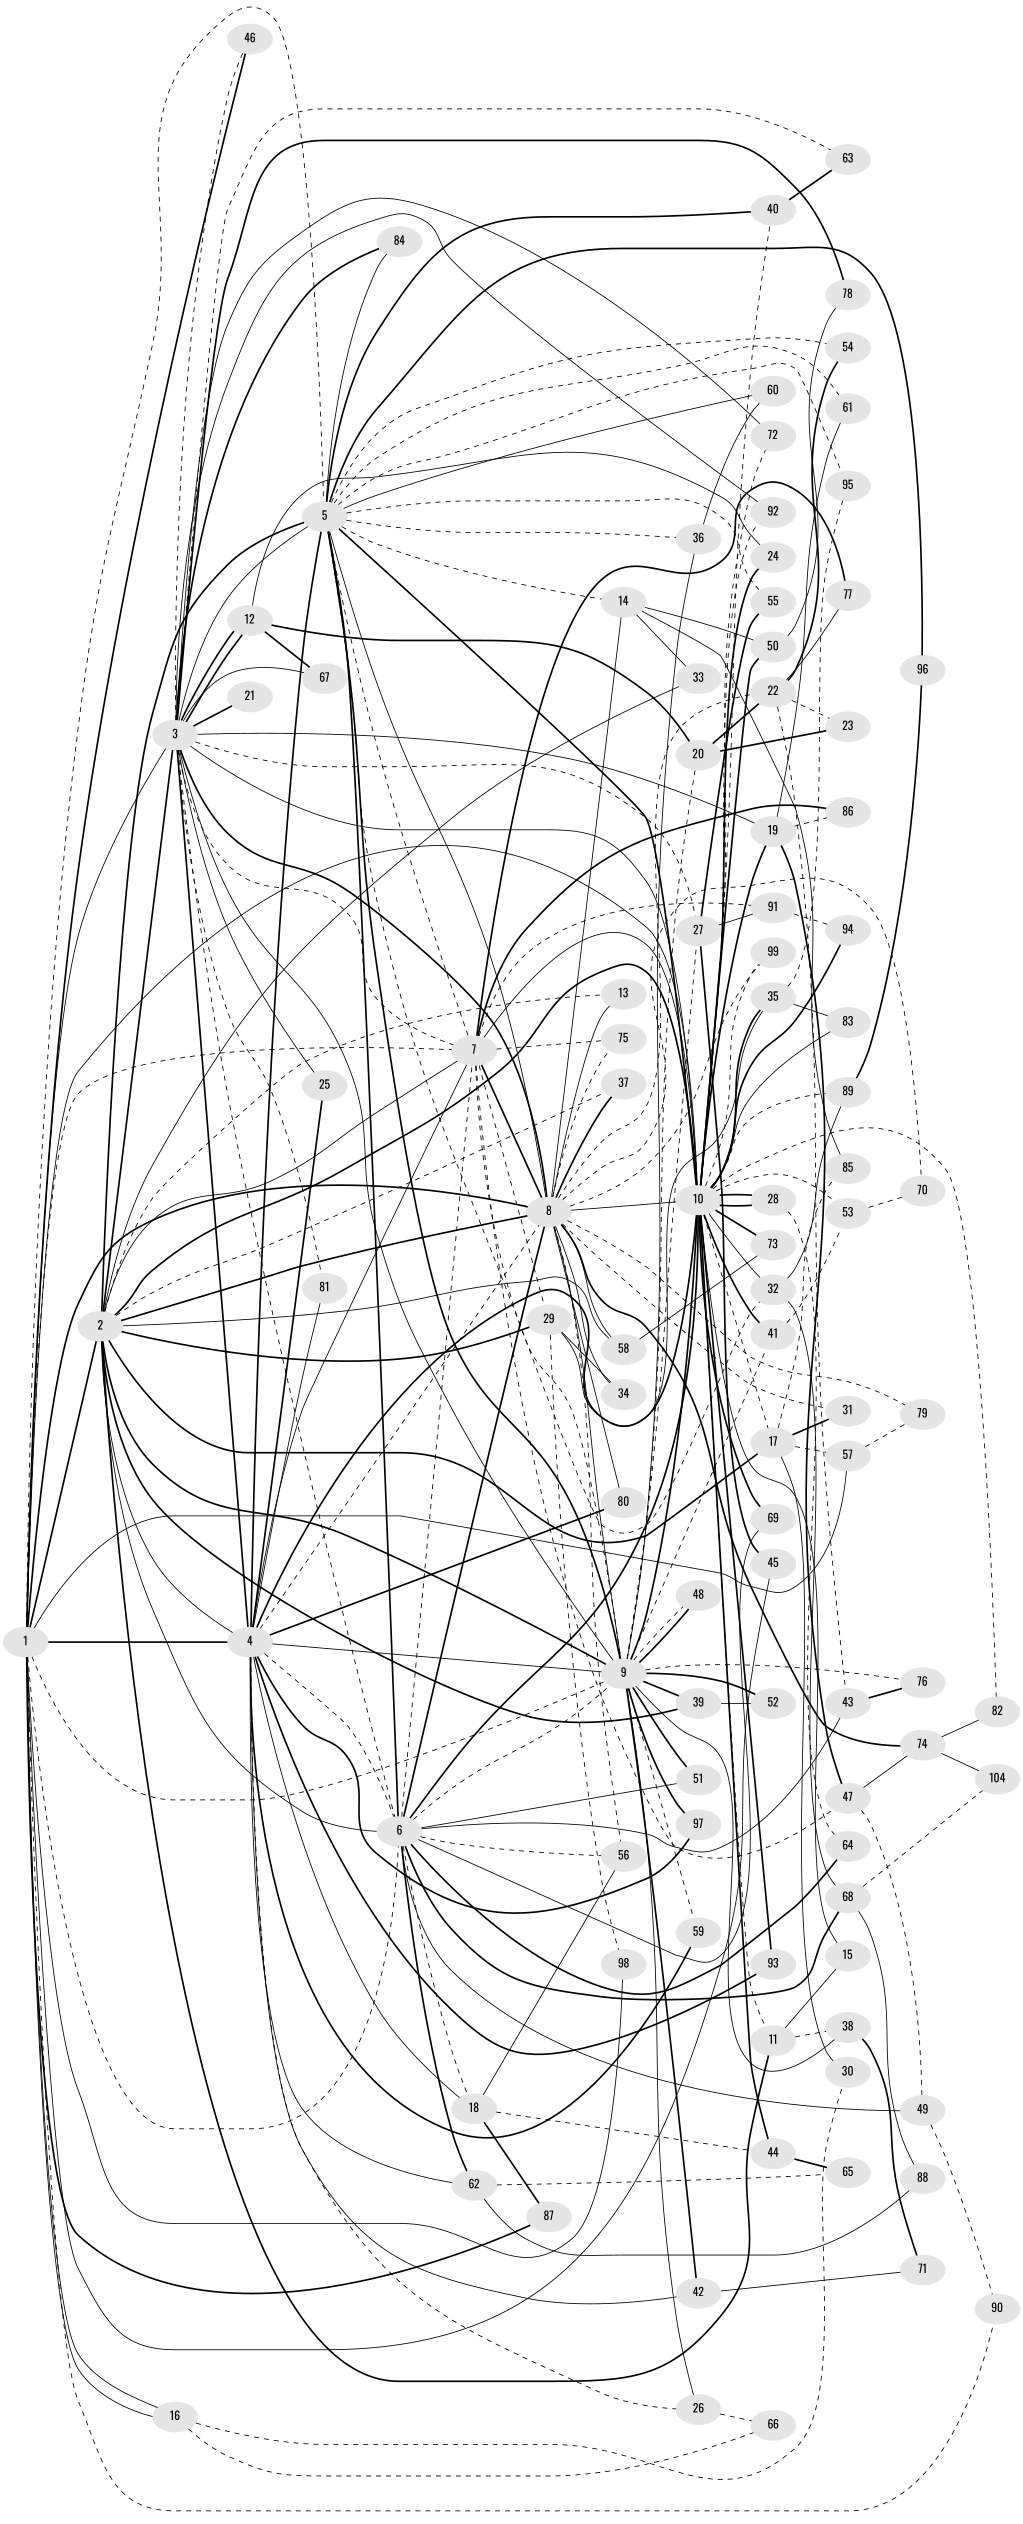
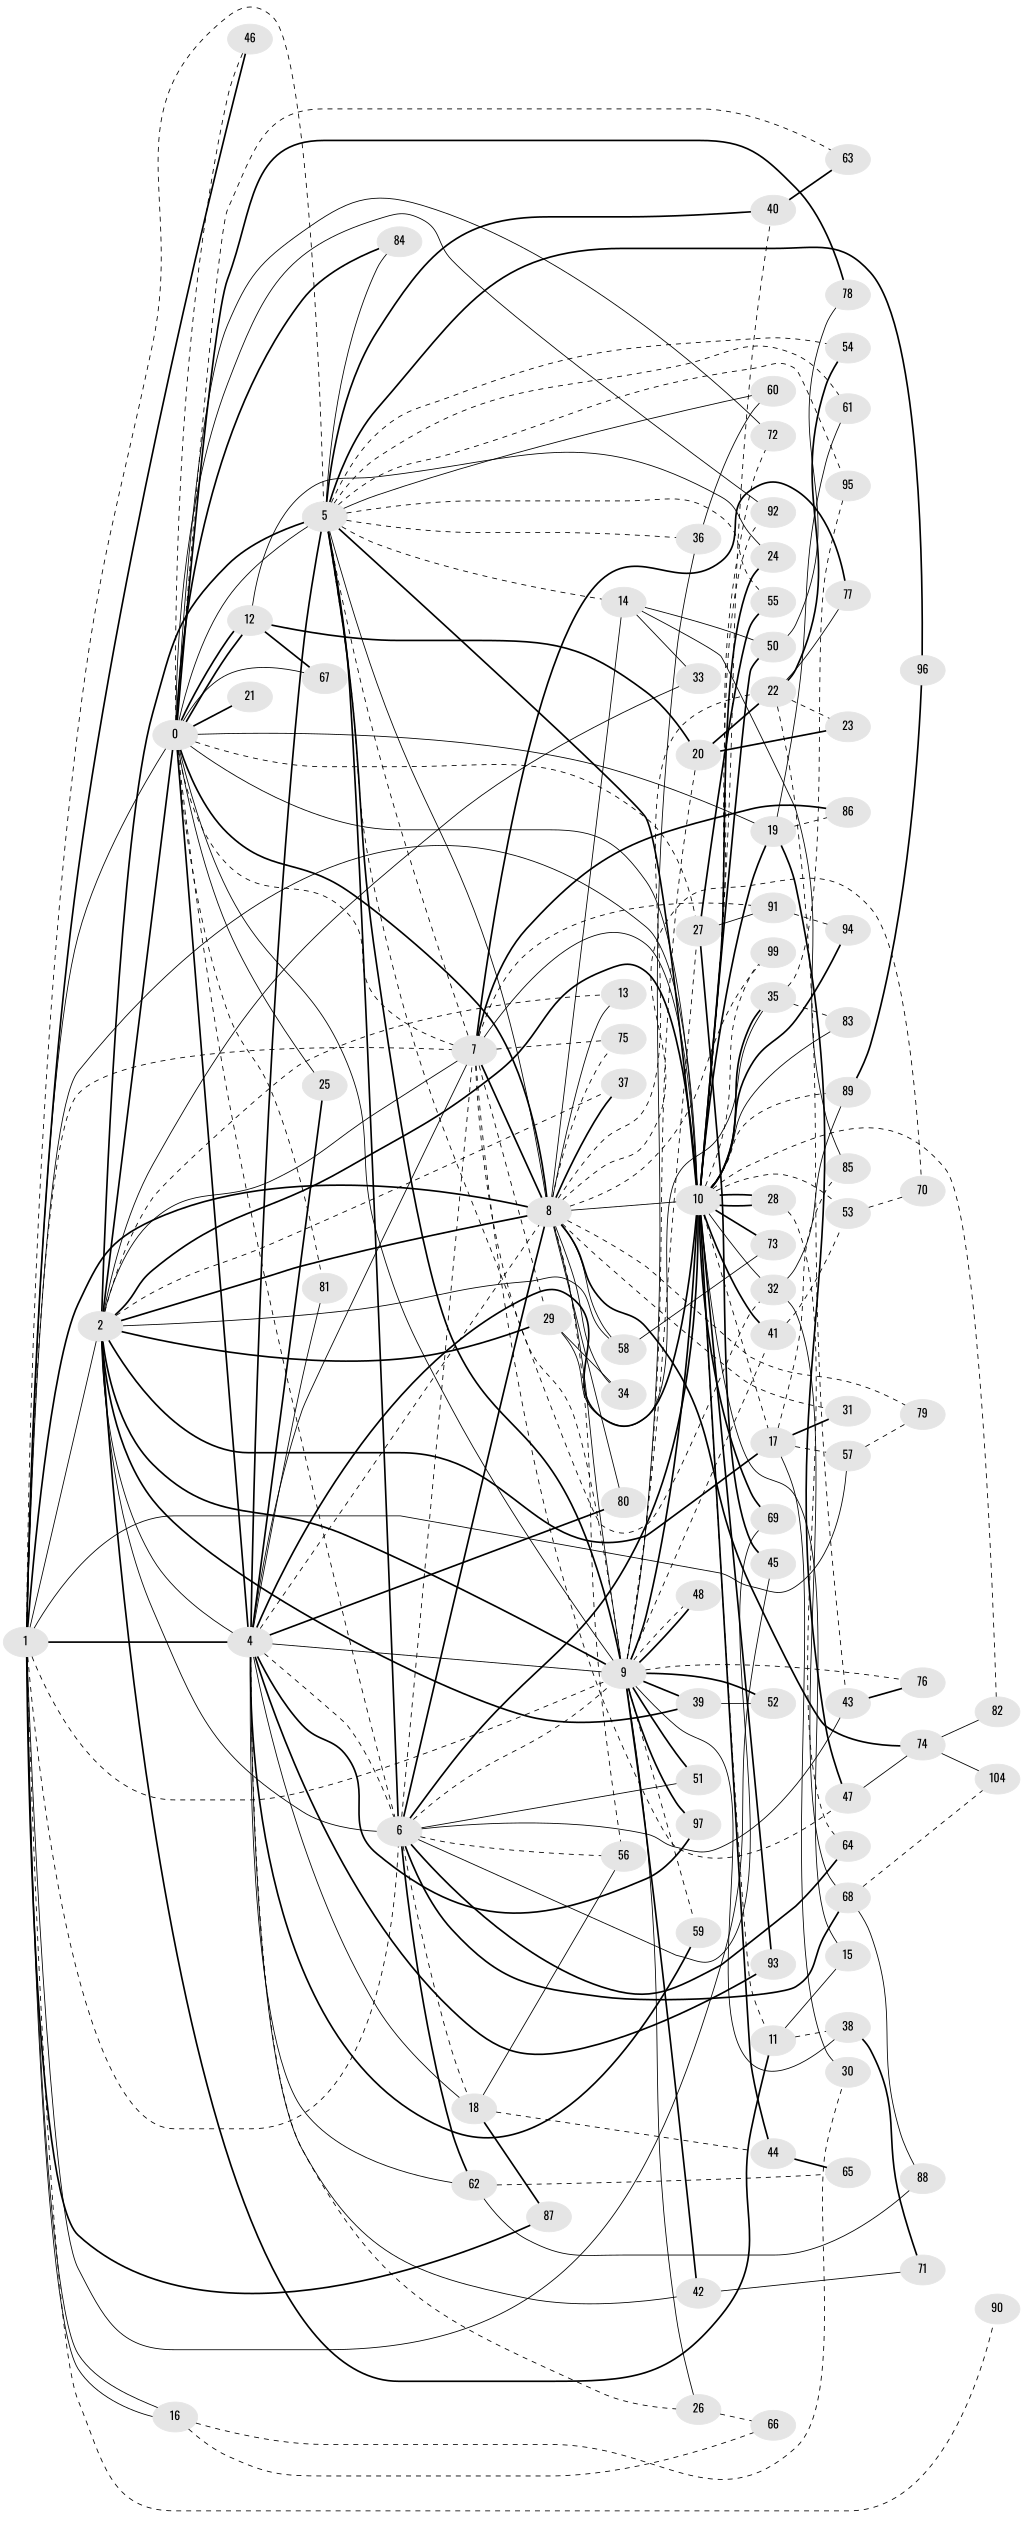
node "3": label "3" -> "0"
edge "35" -- "83": style solid -> dashed
edge "2" -- "1": style bold -> solid
node "98": removed
node "49": removed
